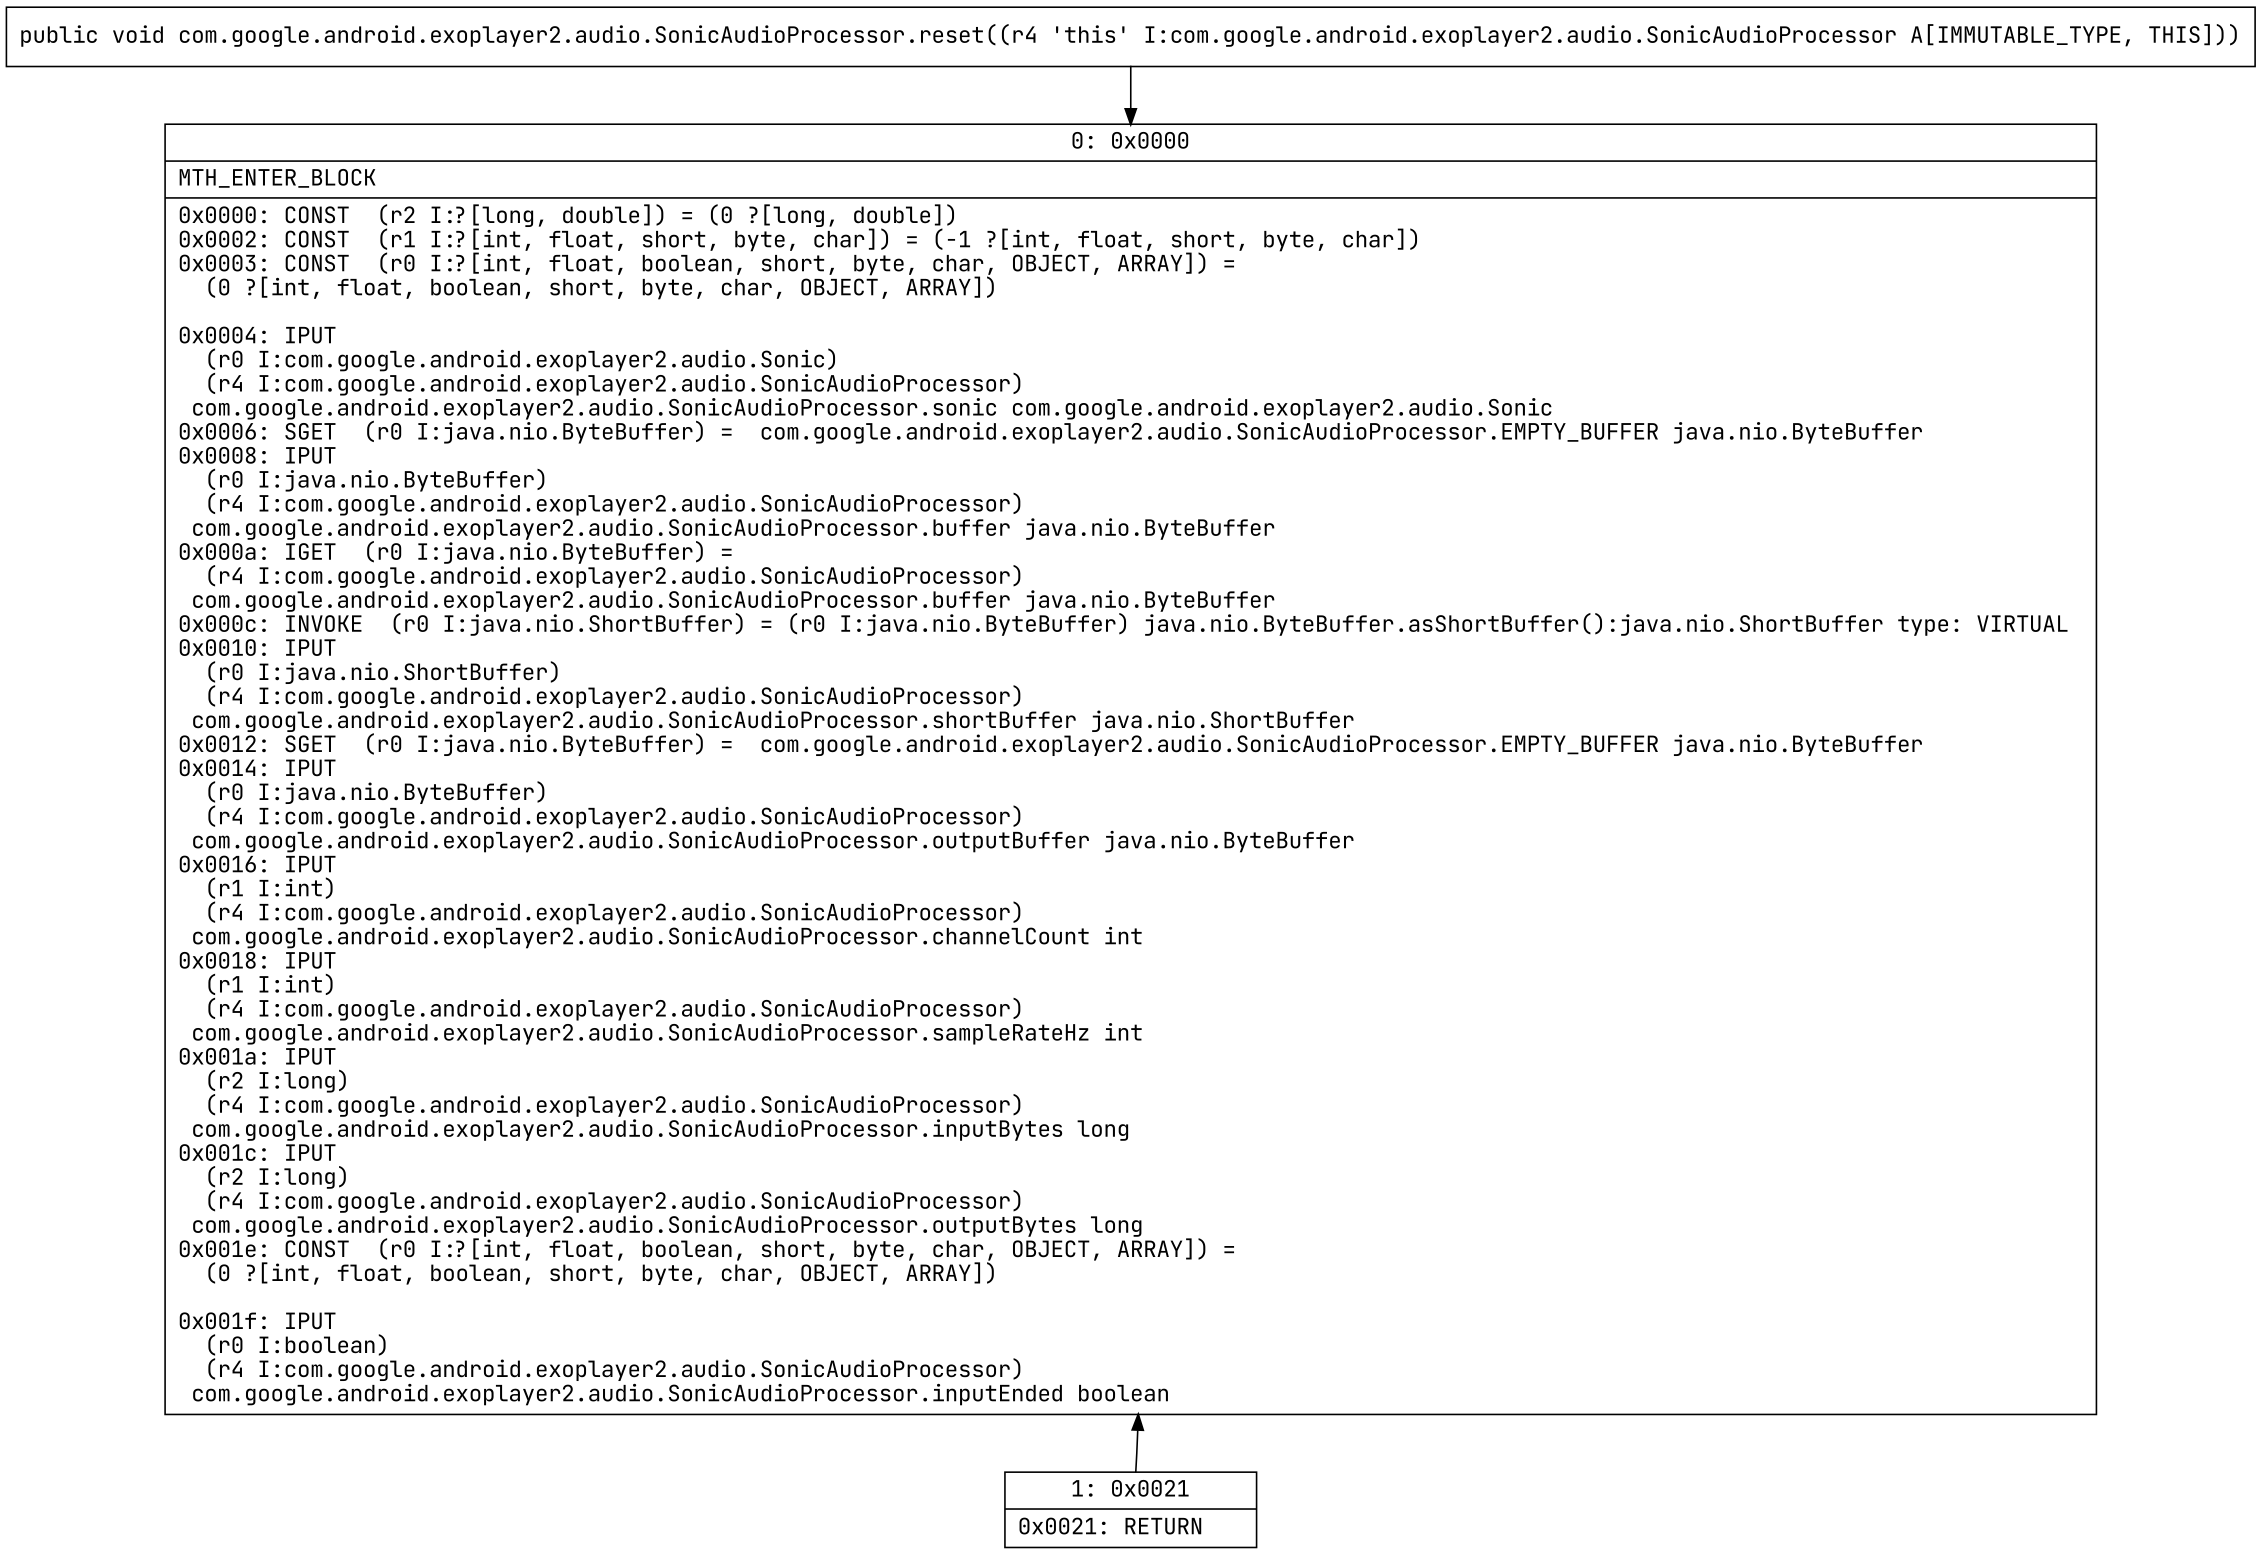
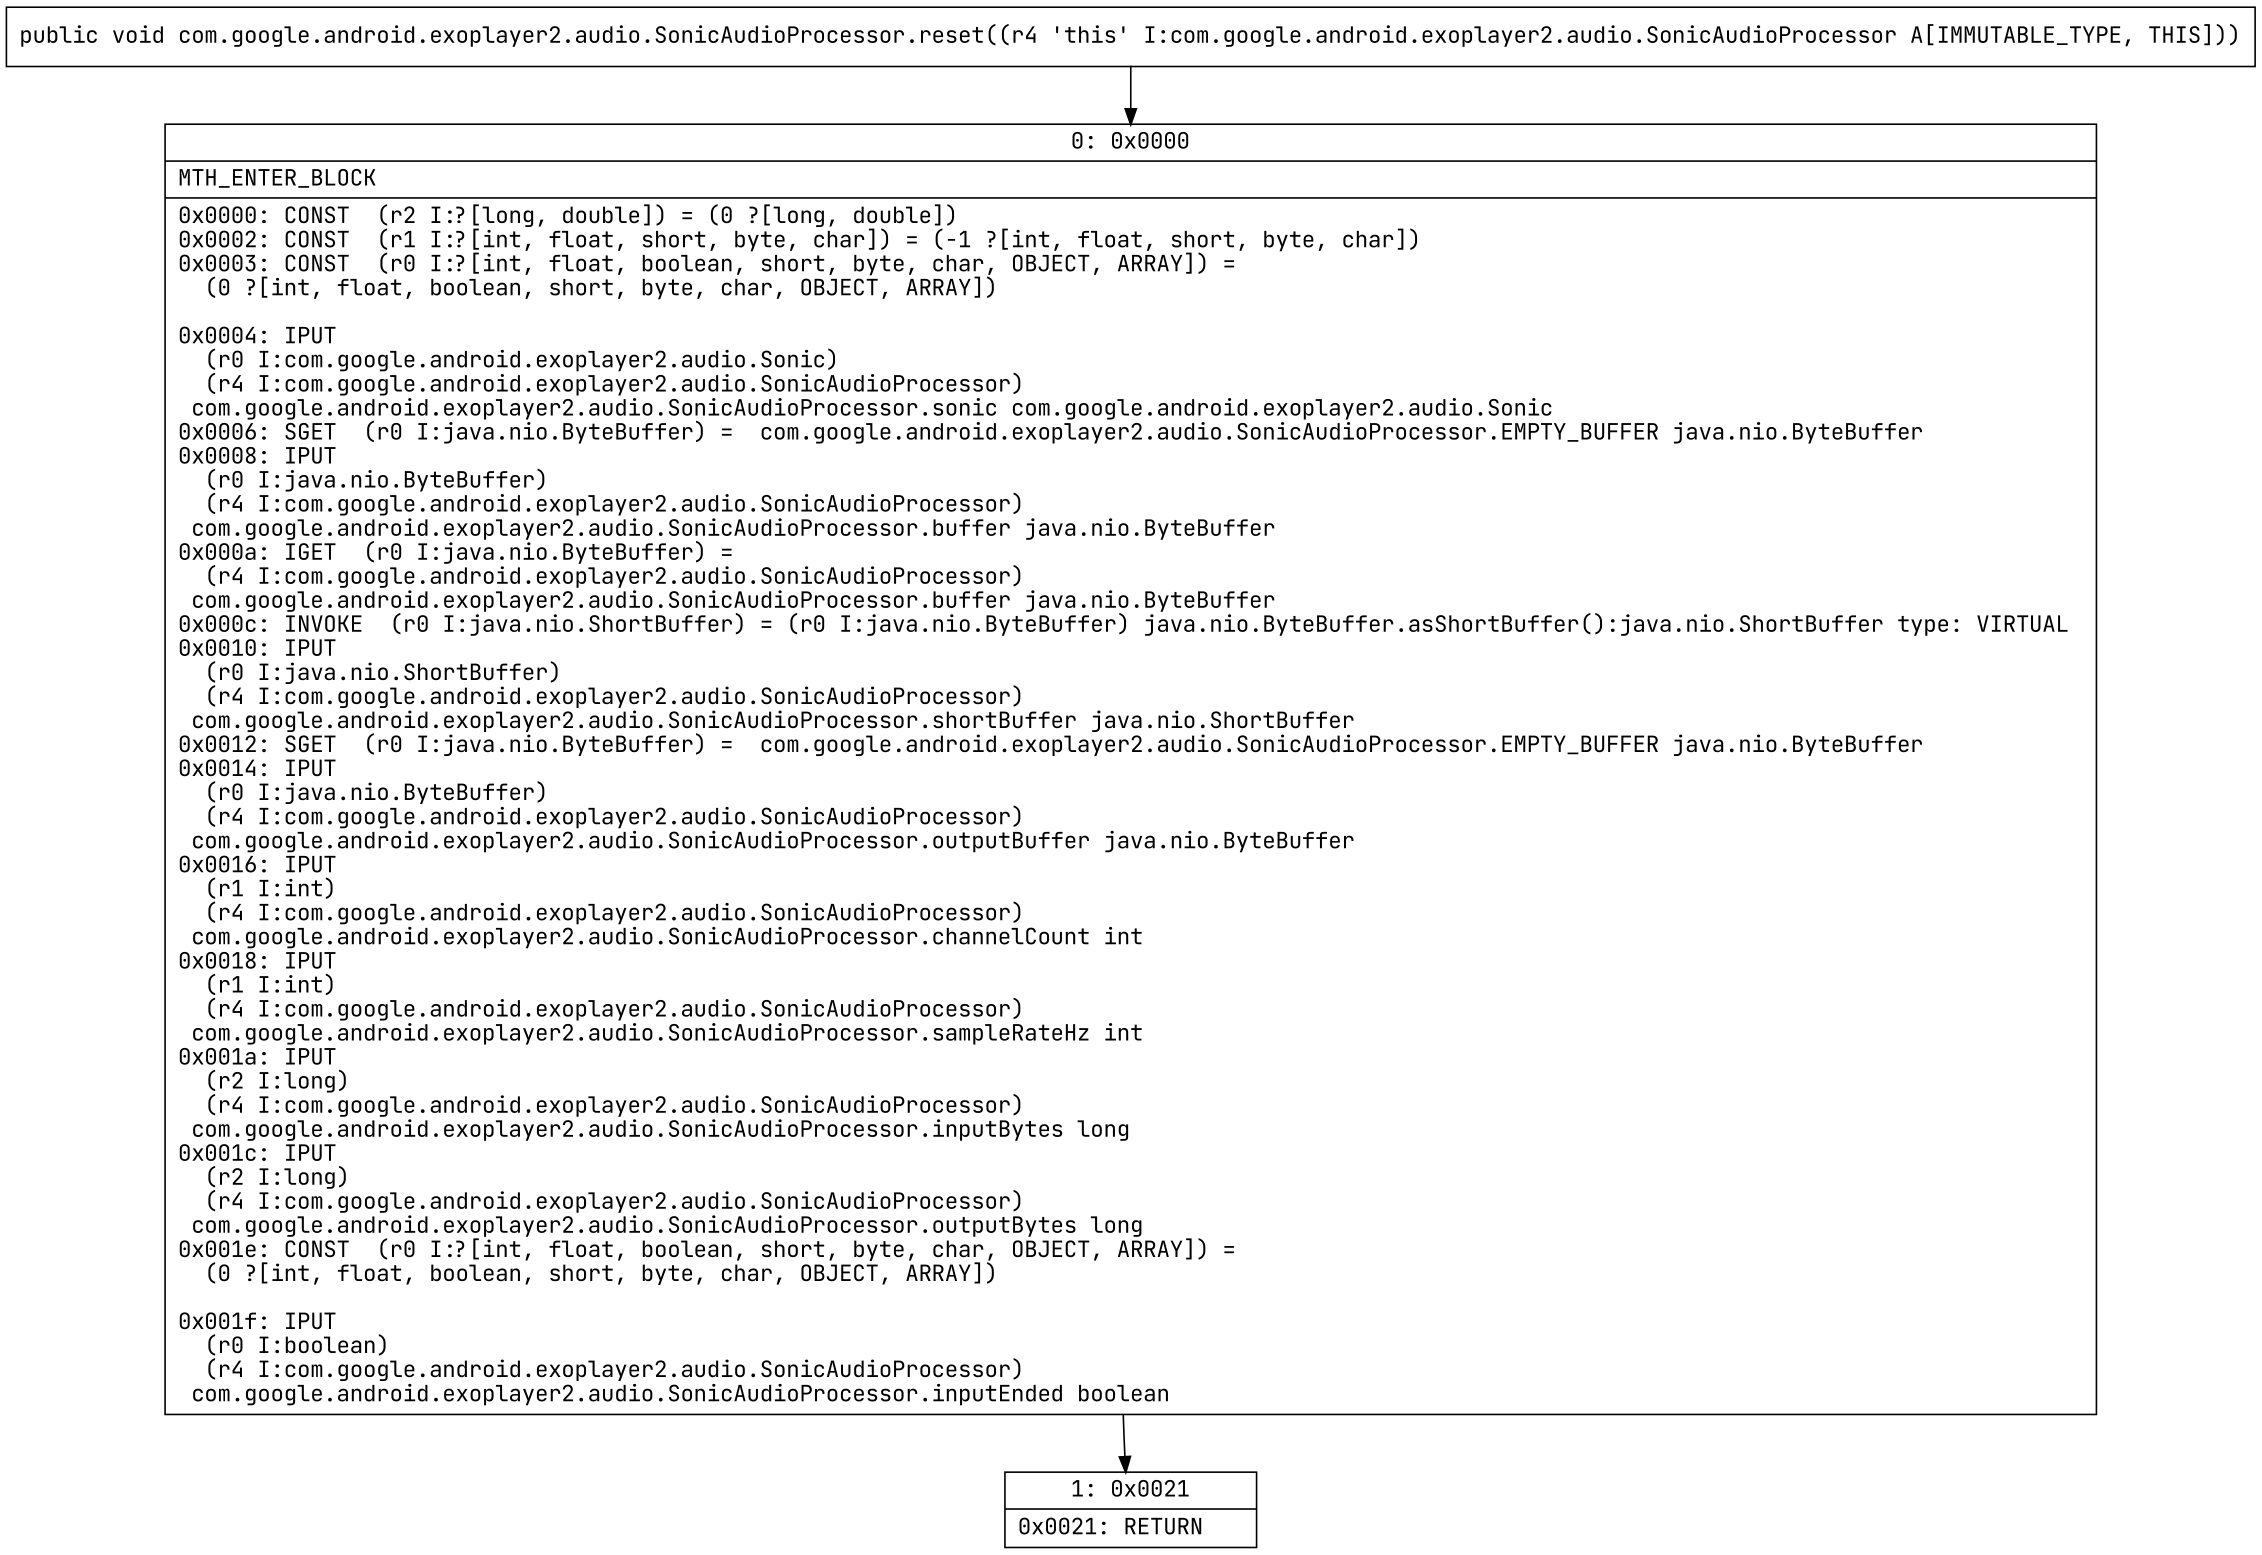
edge "1: 0x0021" -> "0: 0x0000": reversed
